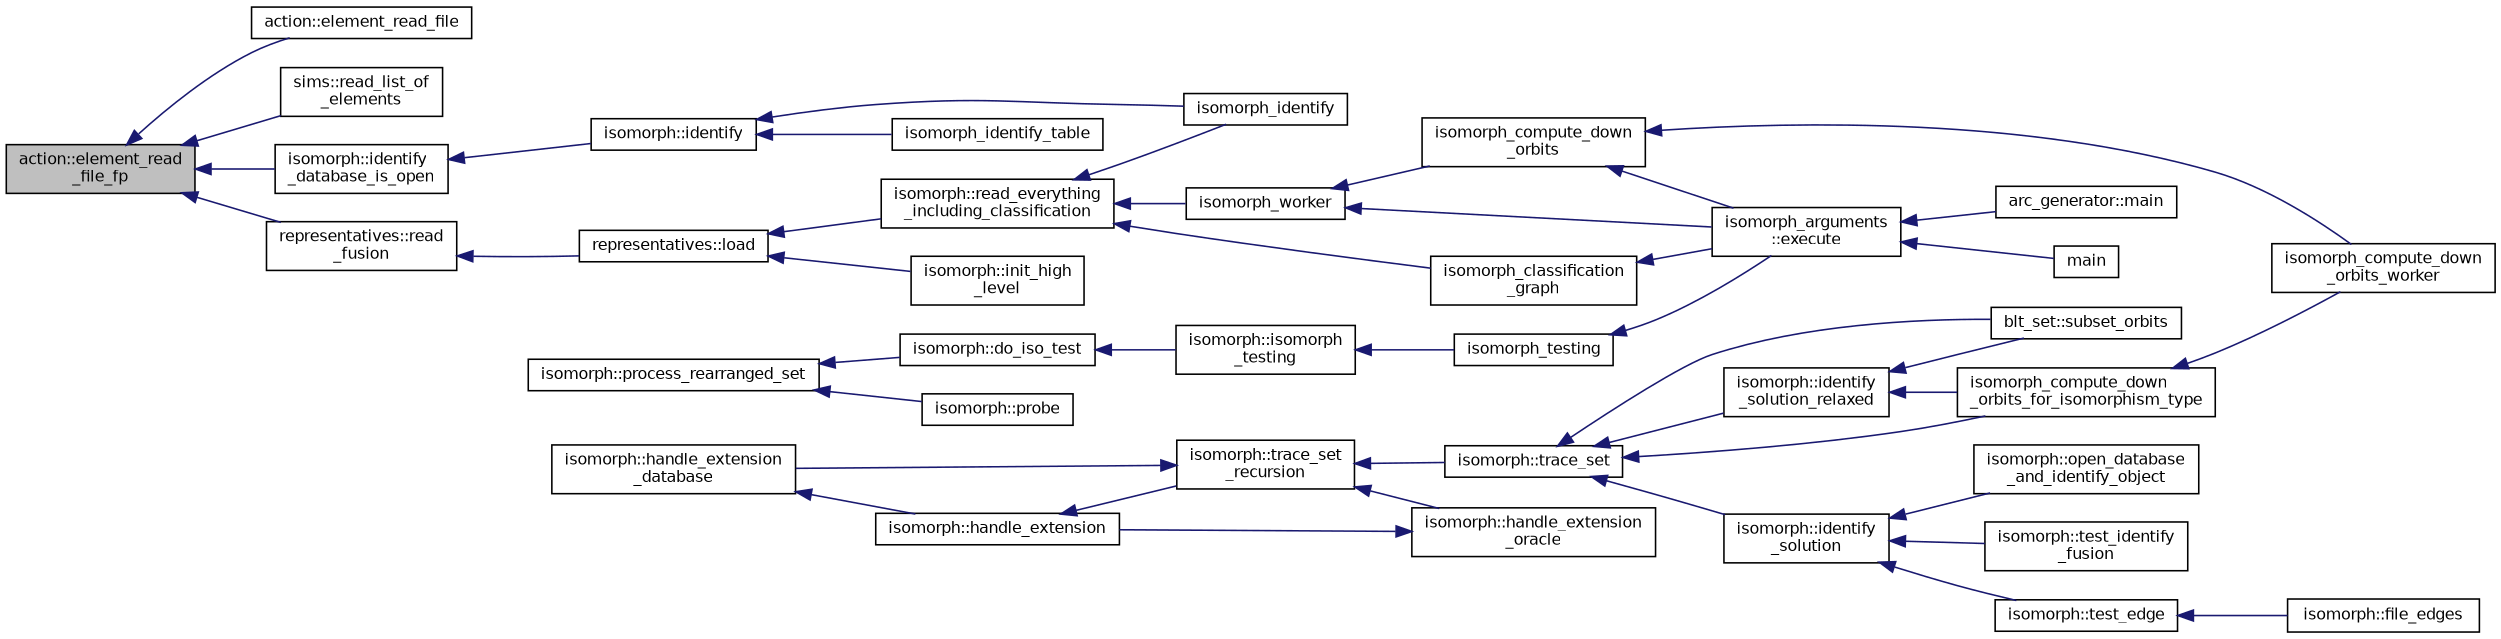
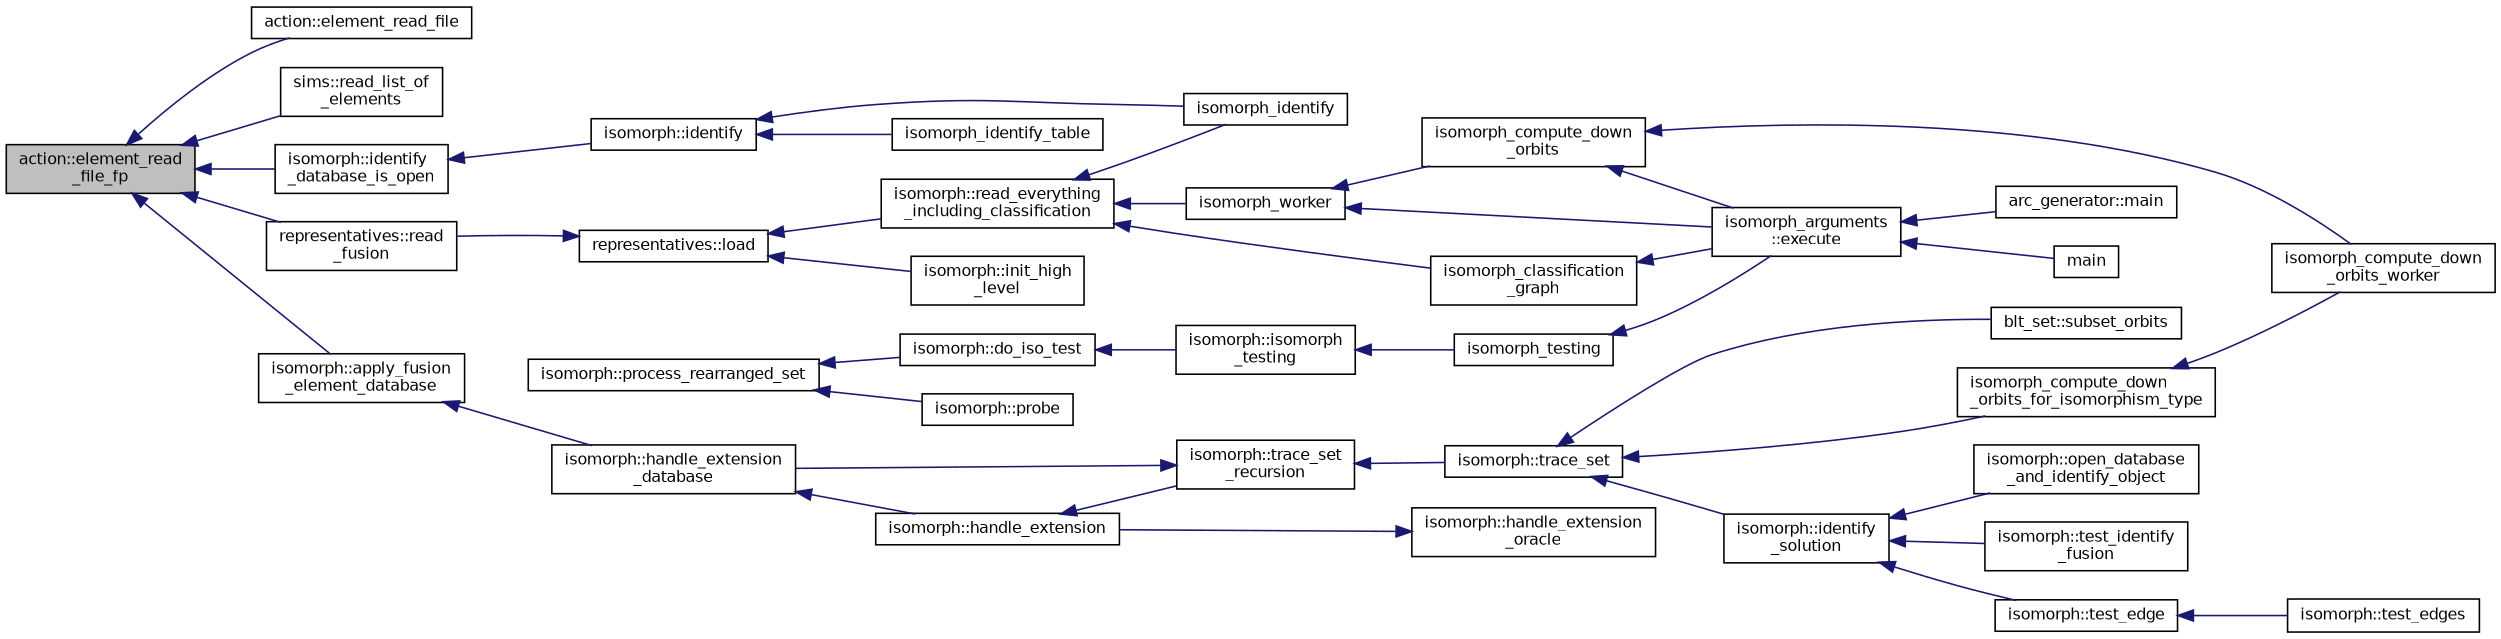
edge "representatives::load" -> "representatives::read _fusion": reversed
node "isomorph::apply_fusion _element_database": added
node "isomorph::identify _solution_relaxed": removed
edge "isomorph::handle_extension _oracle" -> "isomorph::trace_set _recursion": removed
node "isomorph::file_edges": label "isomorph::file_edges" -> "isomorph::test_edges"
